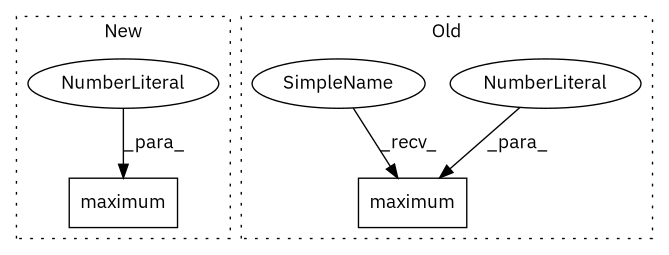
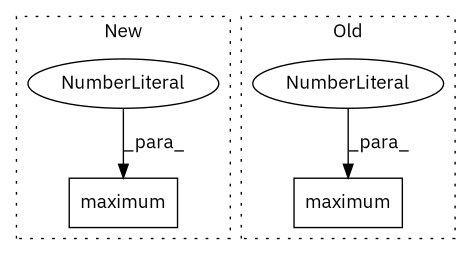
node "SimpleName": removed
